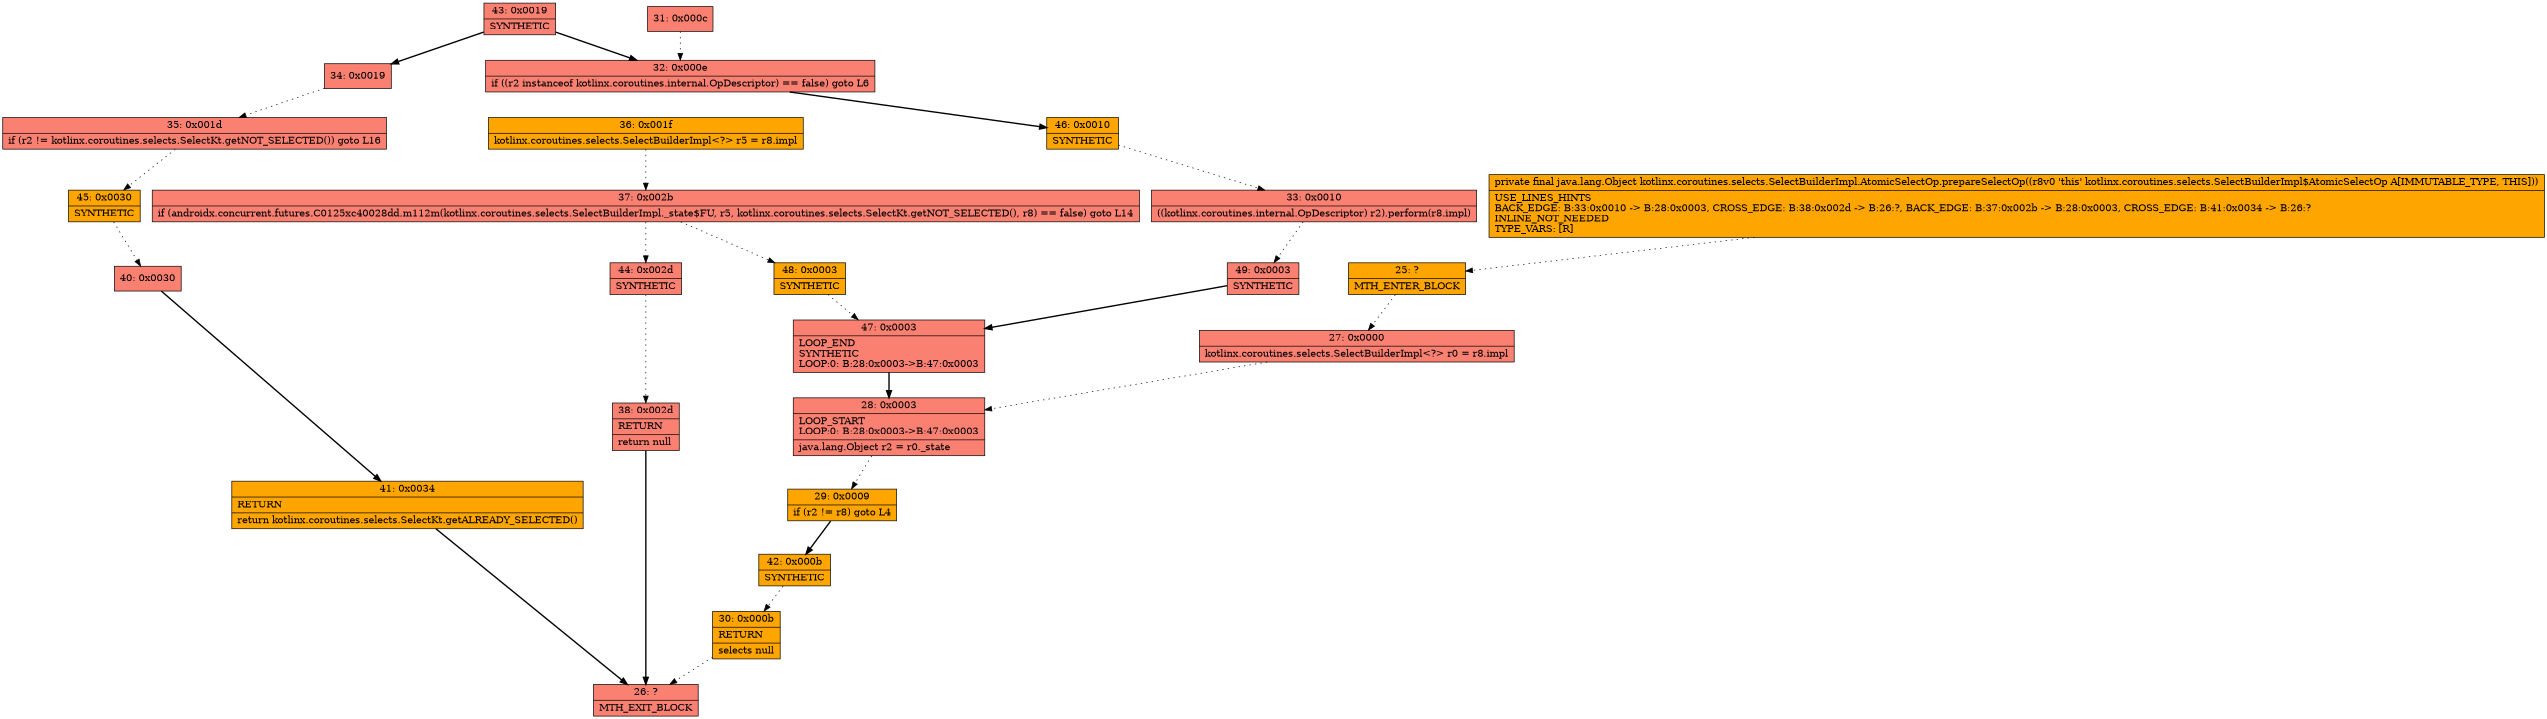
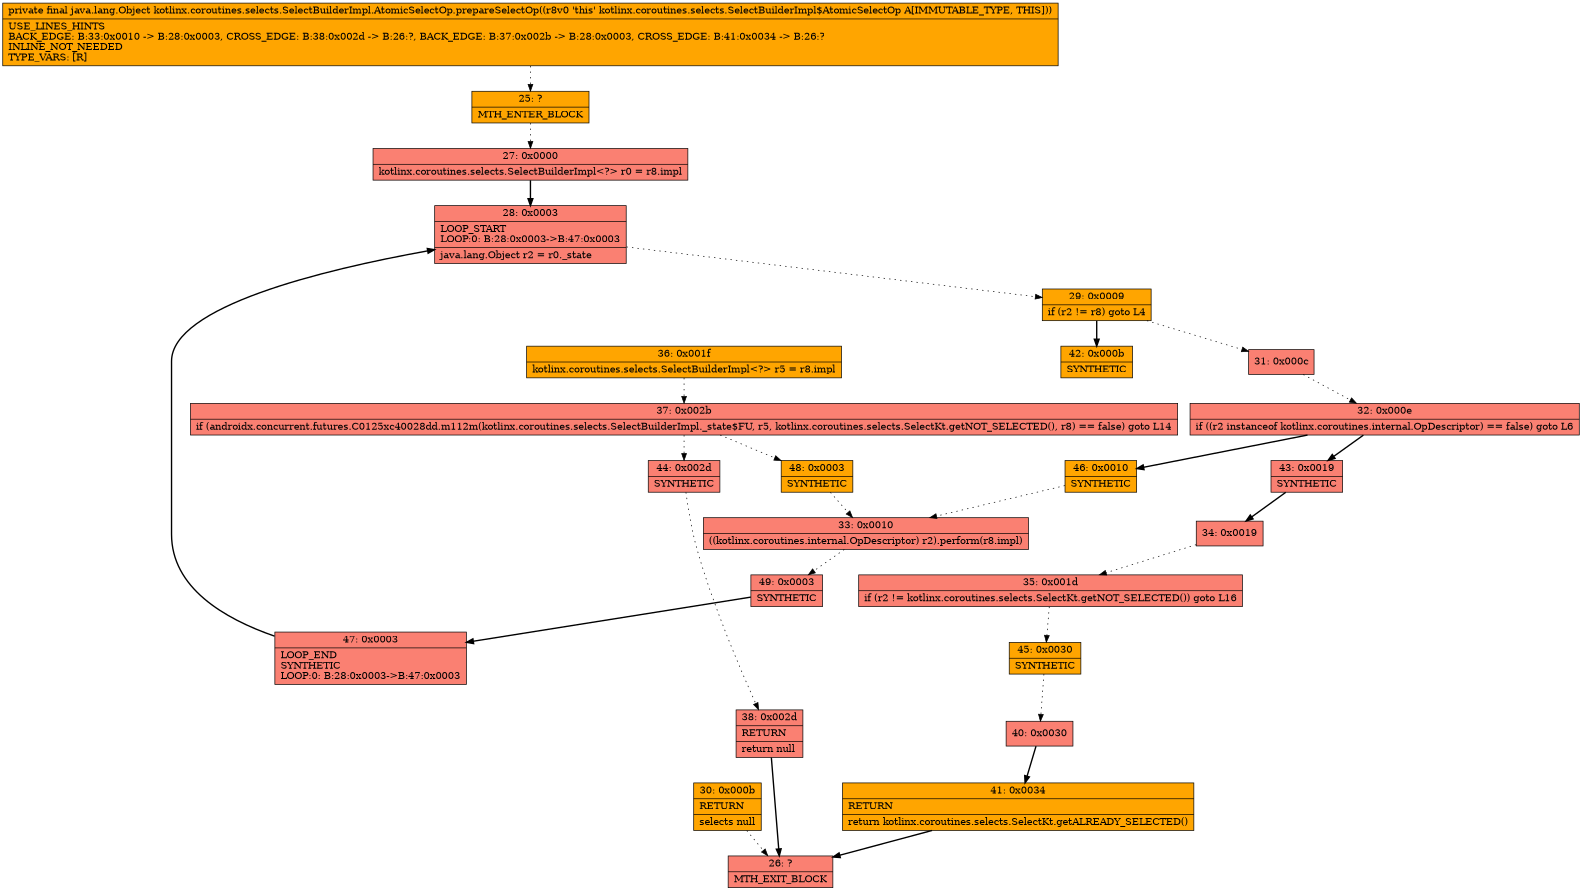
edge "43: 0x0019" -> "32: 0x000e": reversed
edge "48: 0x0003" -> "47: 0x0003": now "48: 0x0003" -> "33: 0x0010"
edge "29: 0x0009" -> "31: 0x000c": added
edge "27: 0x0000" -> "28: 0x0003": style dotted -> bold
edge "42: 0x000b" -> "30: 0x000b": removed
